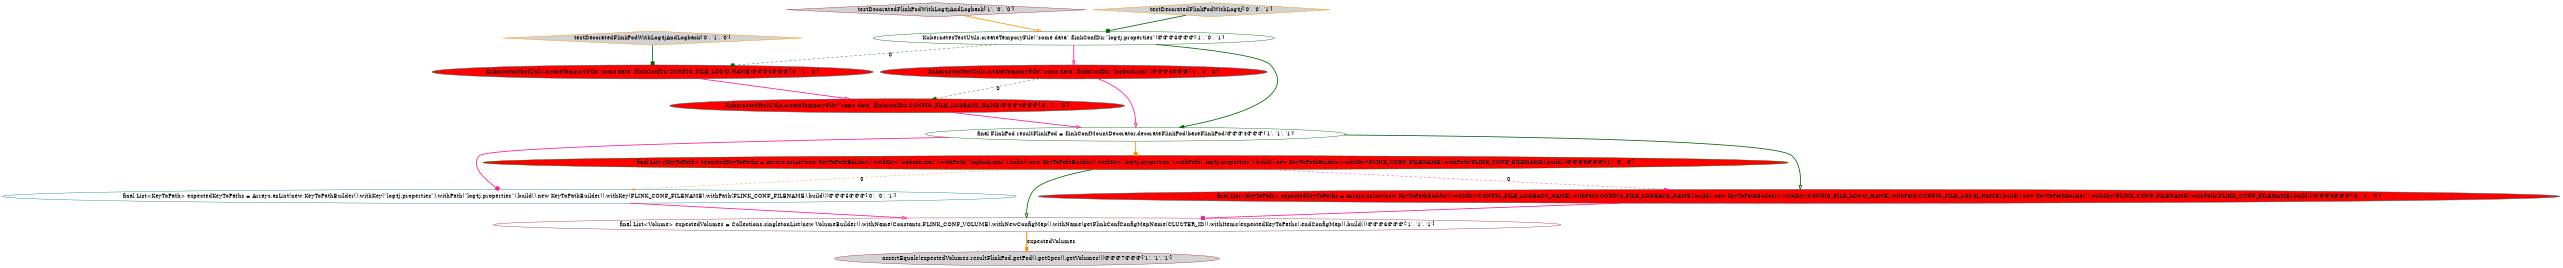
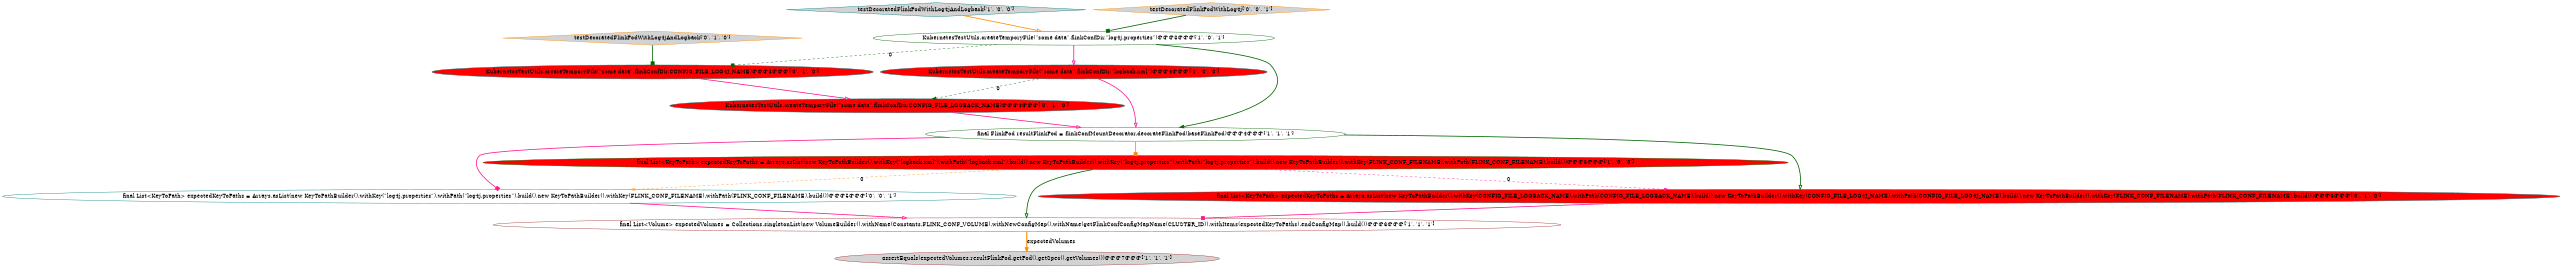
node "testDecoratedFlinkPodWithLog4jAndLogback['1', '0', '0']": color brown -> teal
